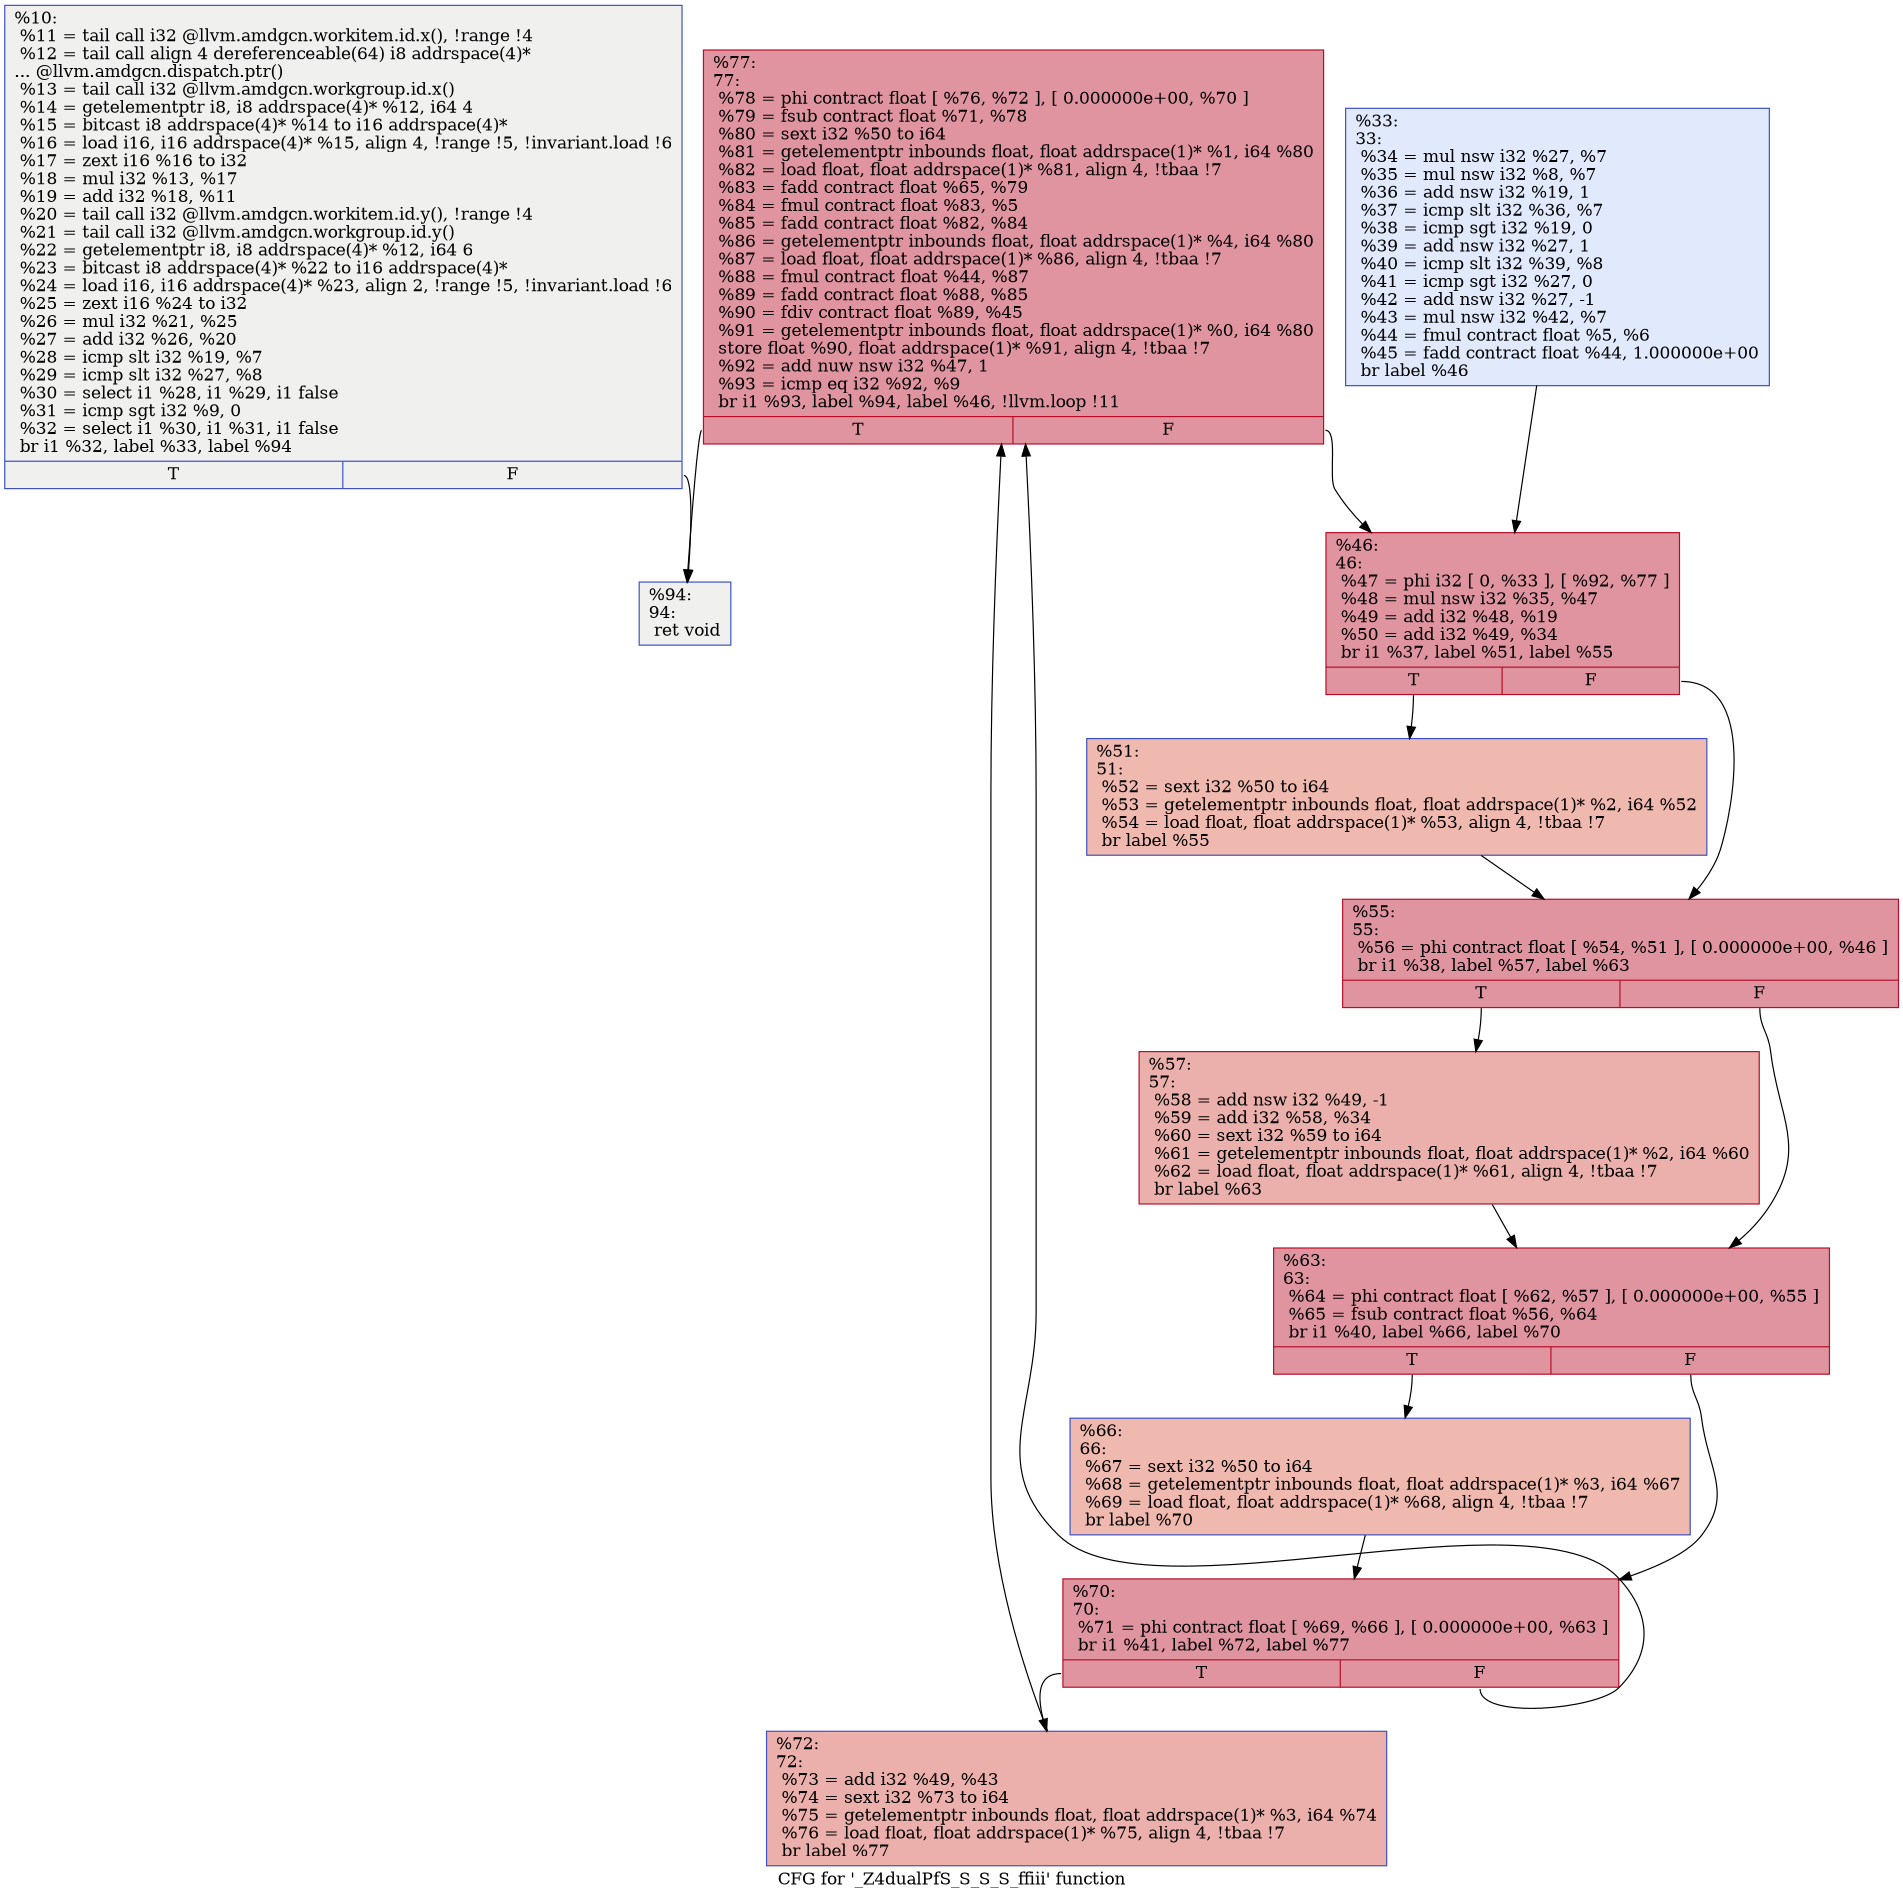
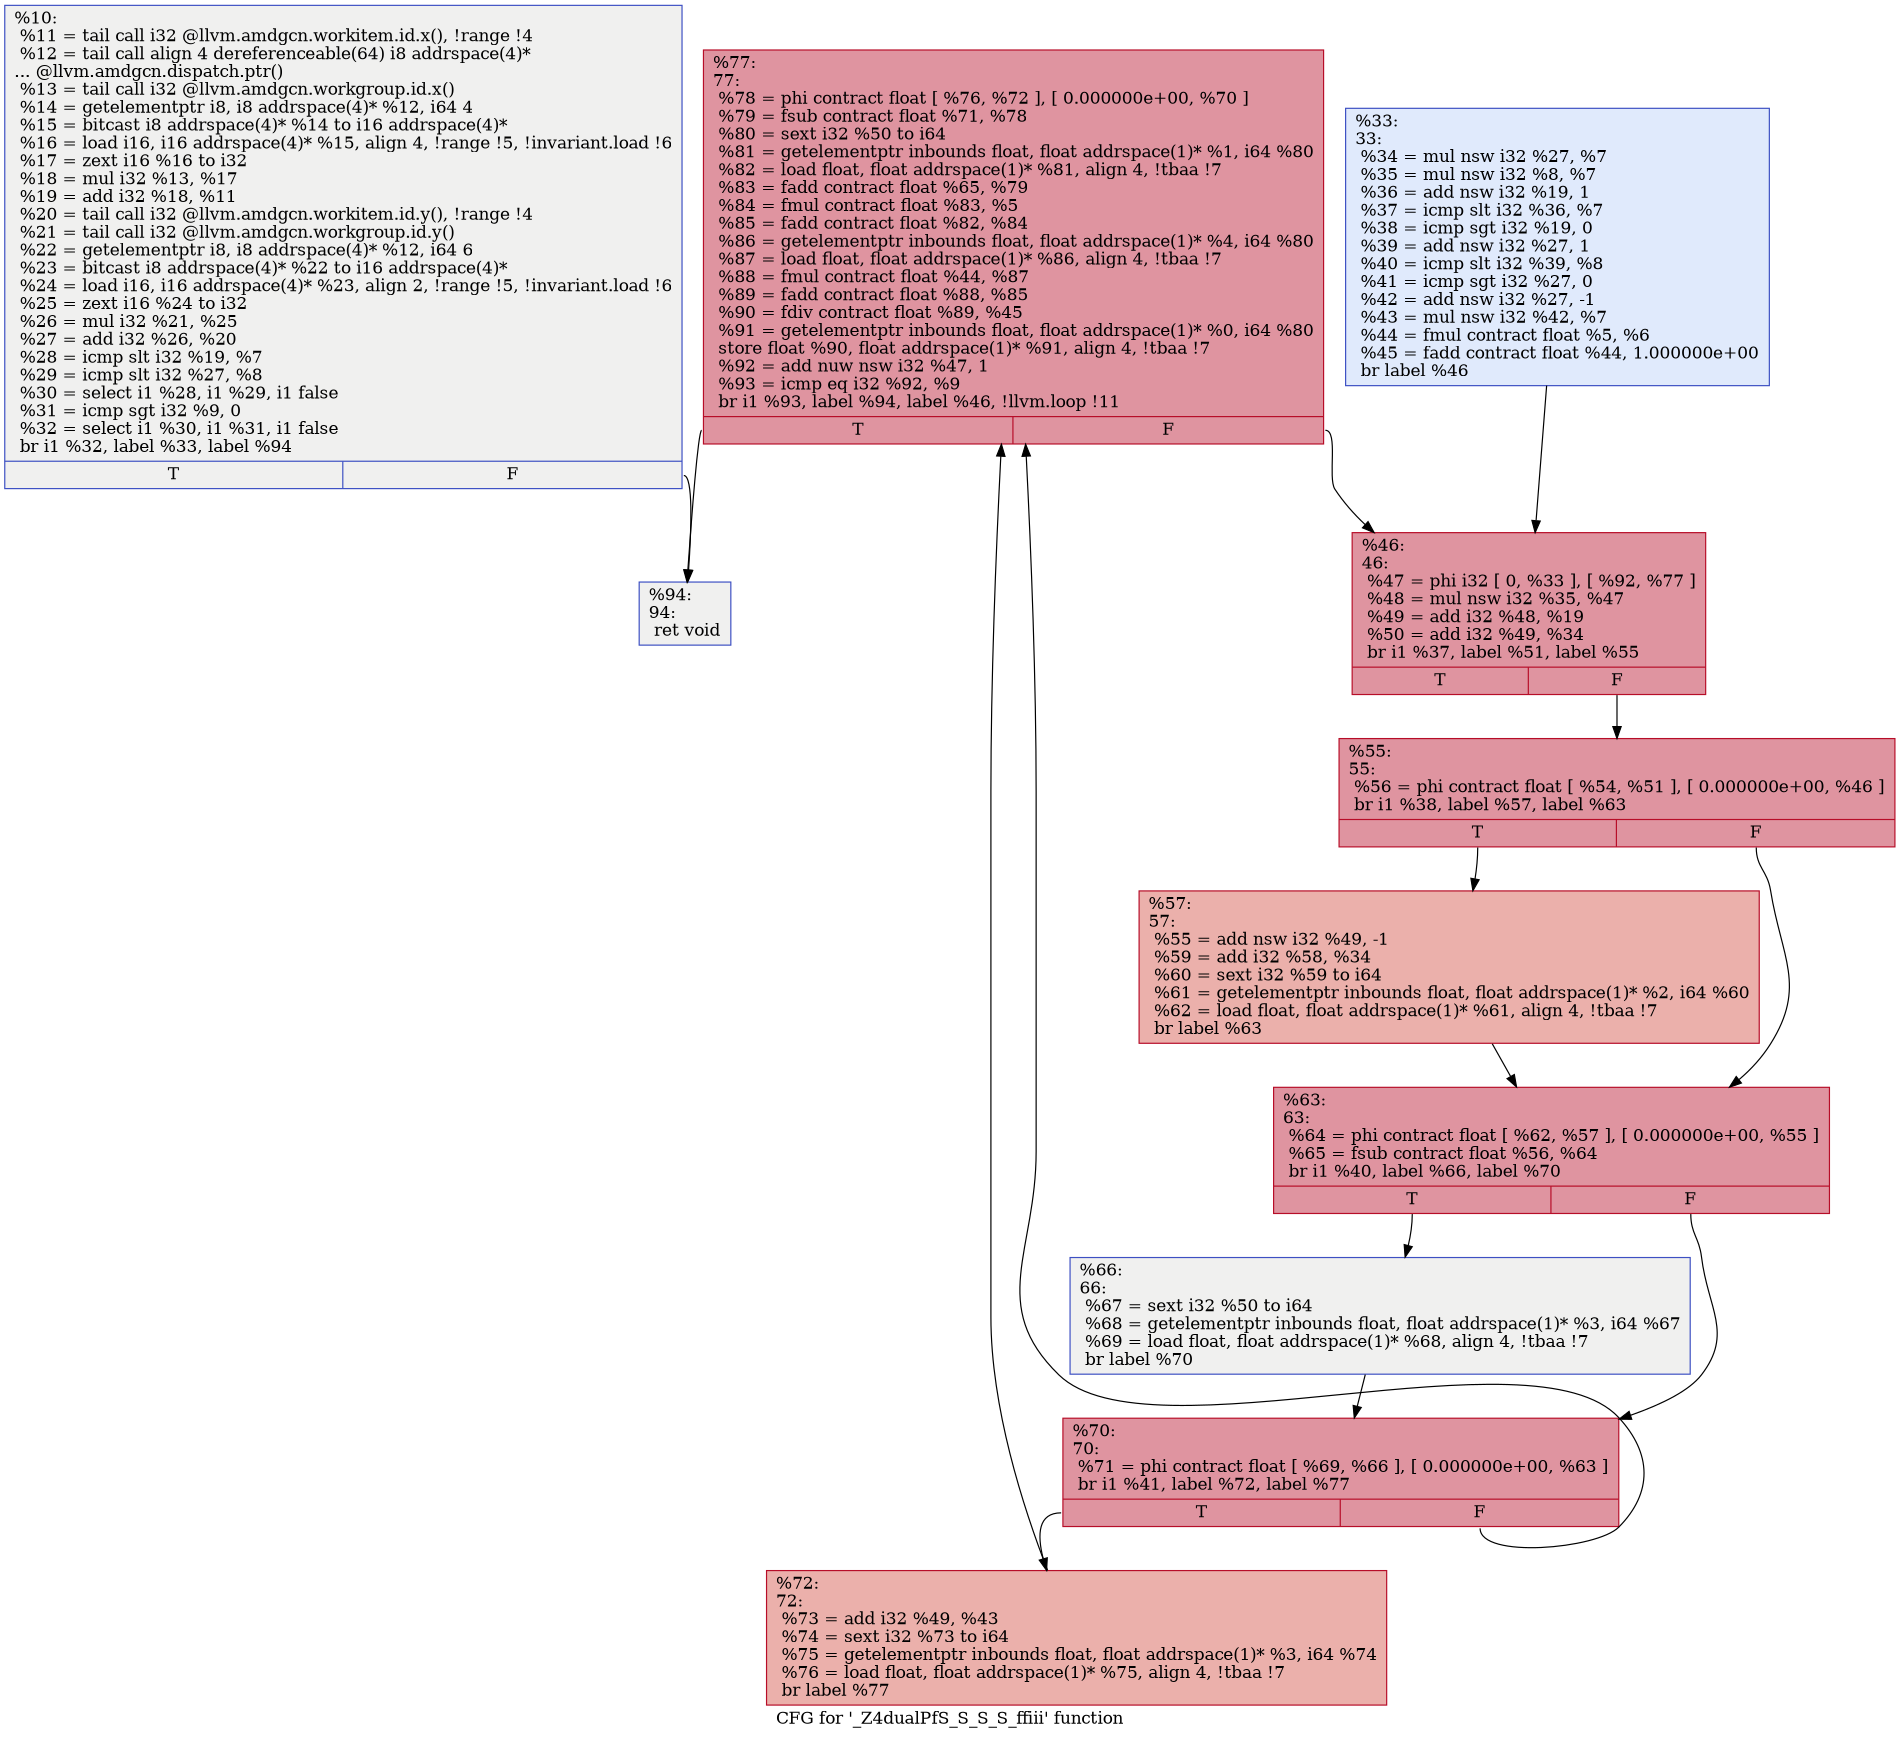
node "%51:": removed
node "%57:": text "%58 = add nsw i32 %49, -1" -> "%55 = add nsw i32 %49, -1"
node "%66:": fillcolor #de614d70 -> #dedcdb70
node "%72:": color #3d50c3ff -> #b70d28ff
